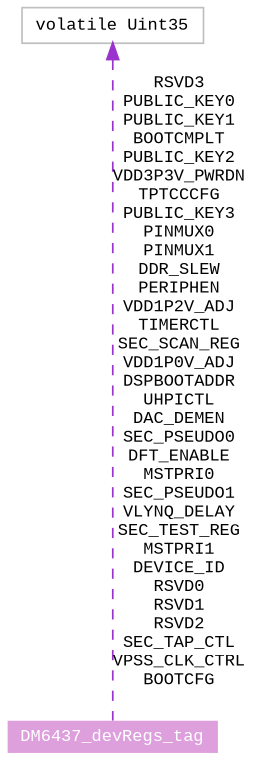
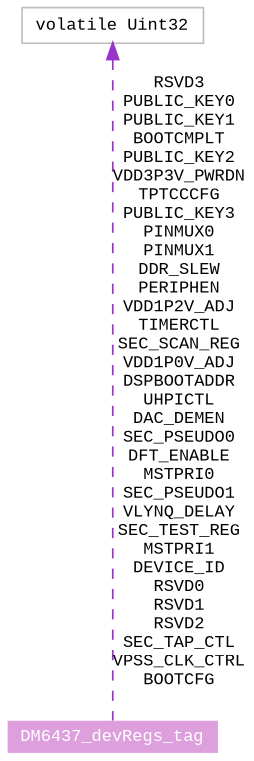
node "volatile Uint35": label "volatile Uint35" -> "volatile Uint32"
